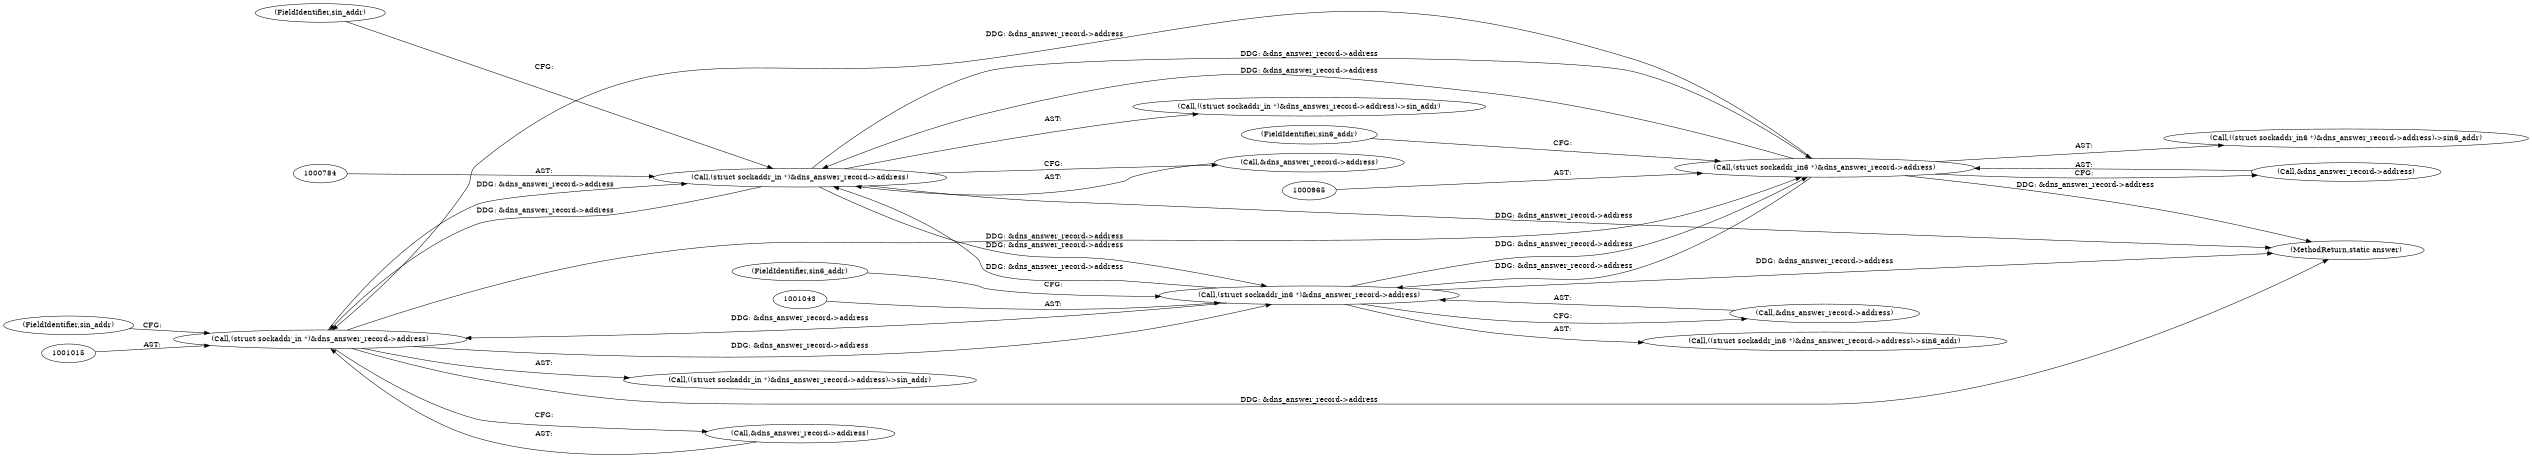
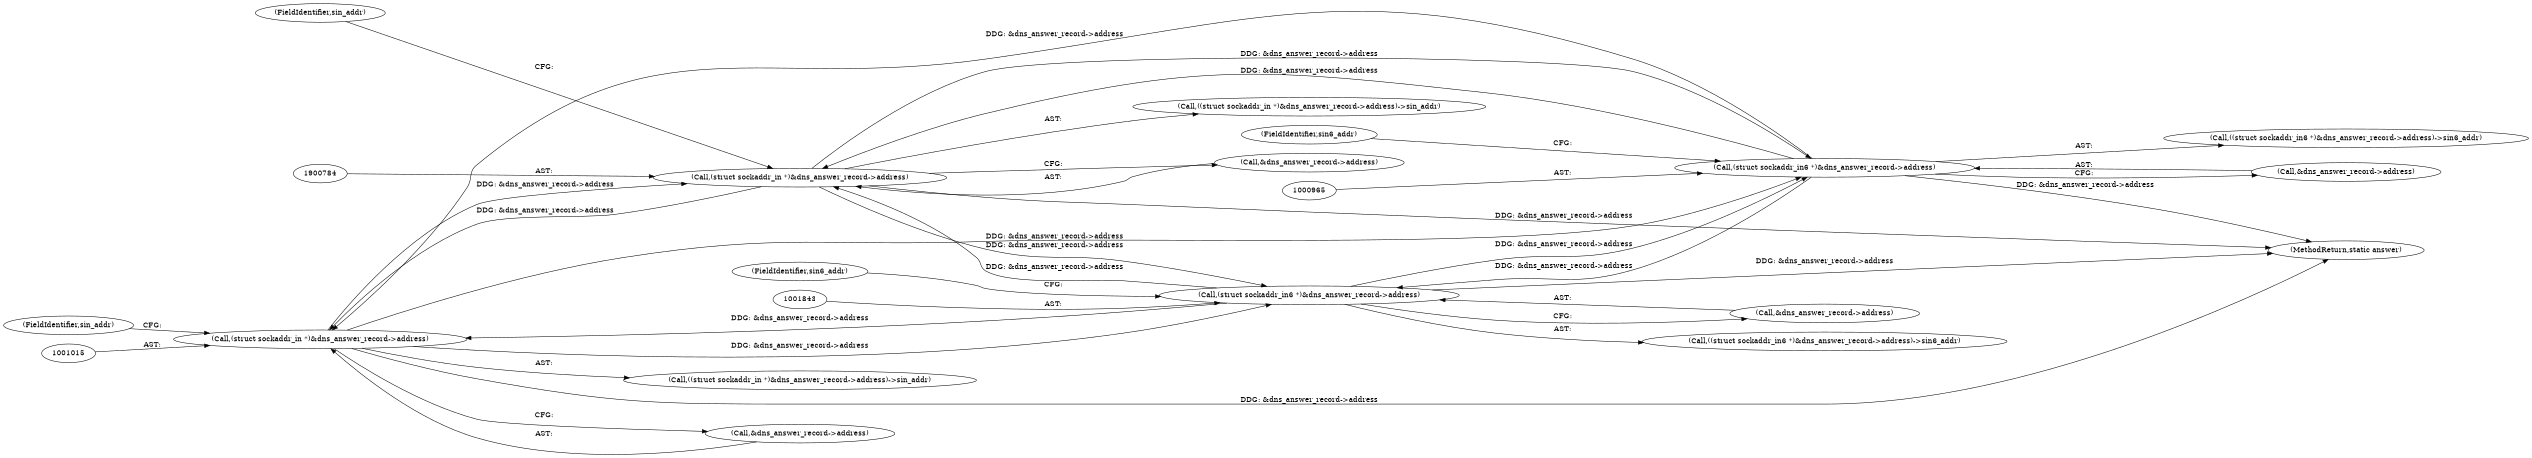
node "1000784": label "1000784" -> "1900784"
node "1001043": label "1001043" -> "1001843"
